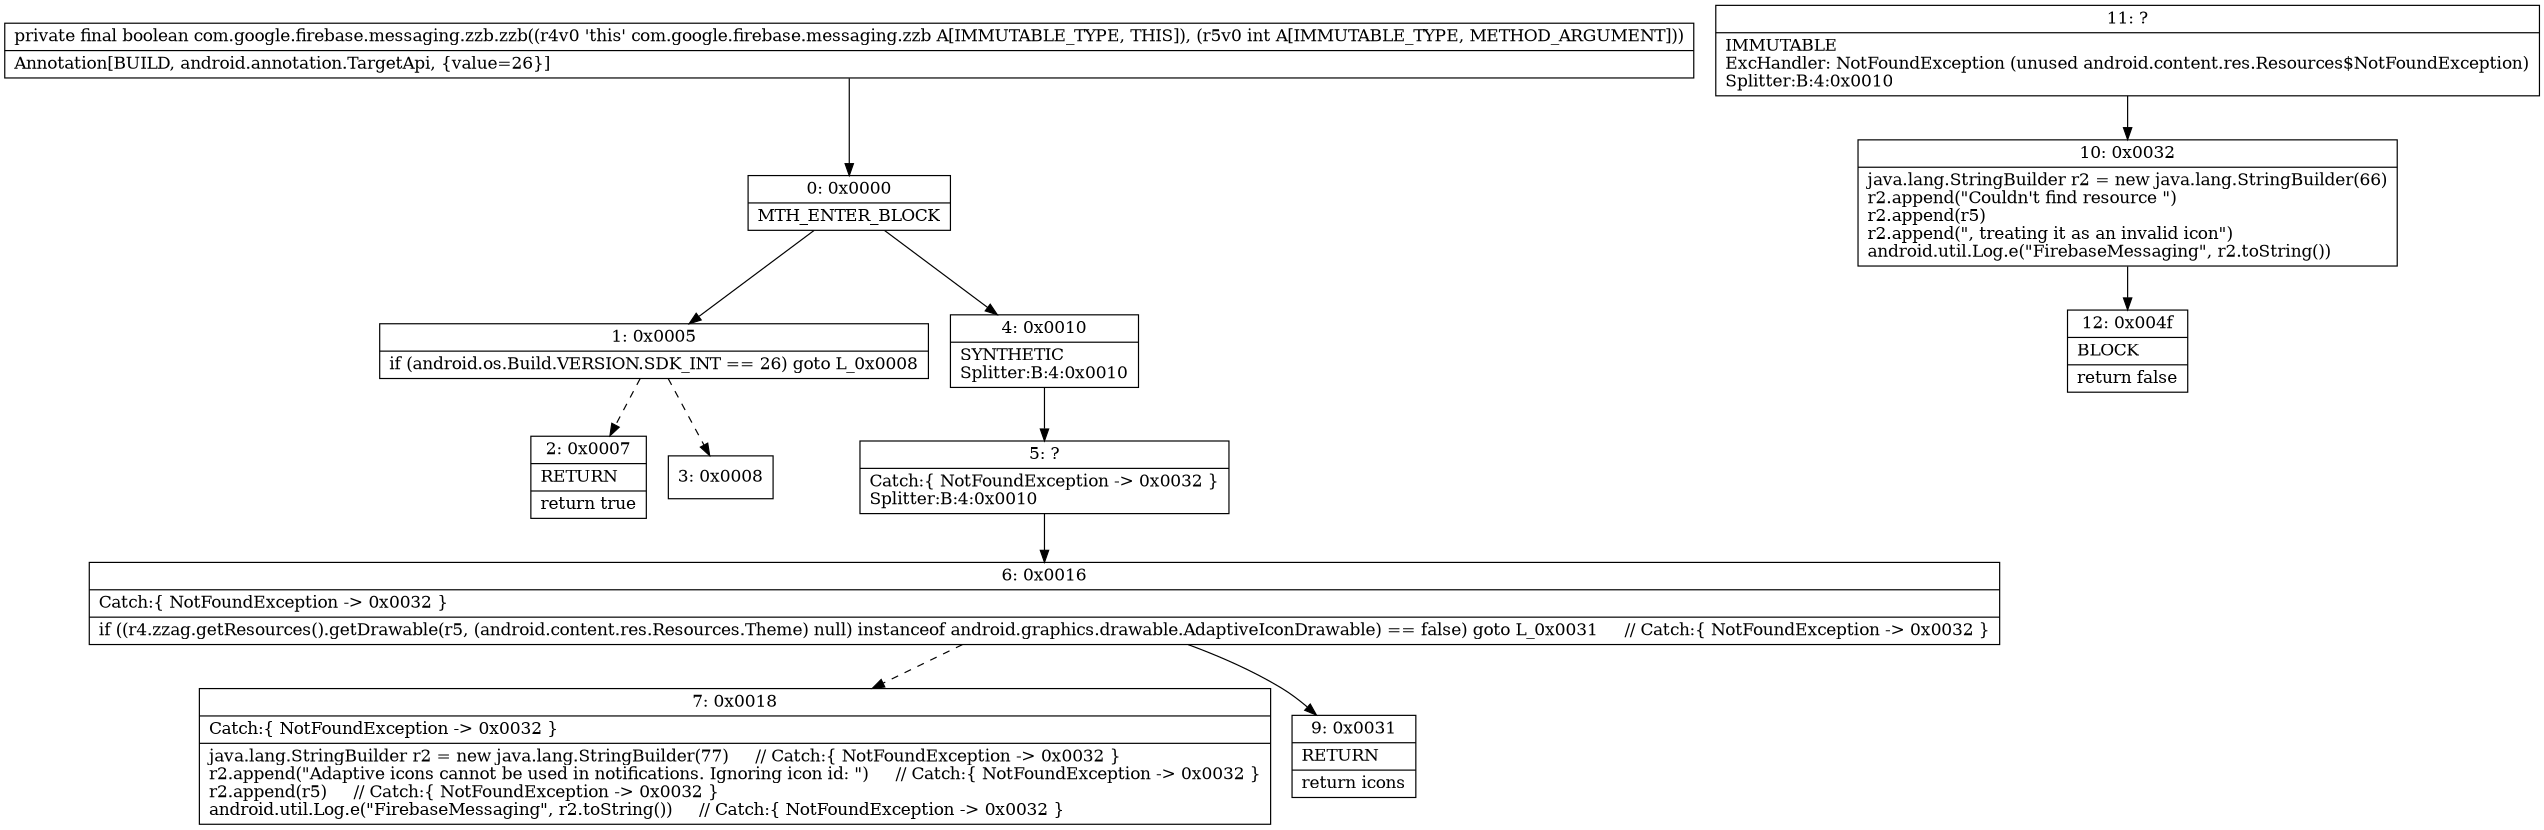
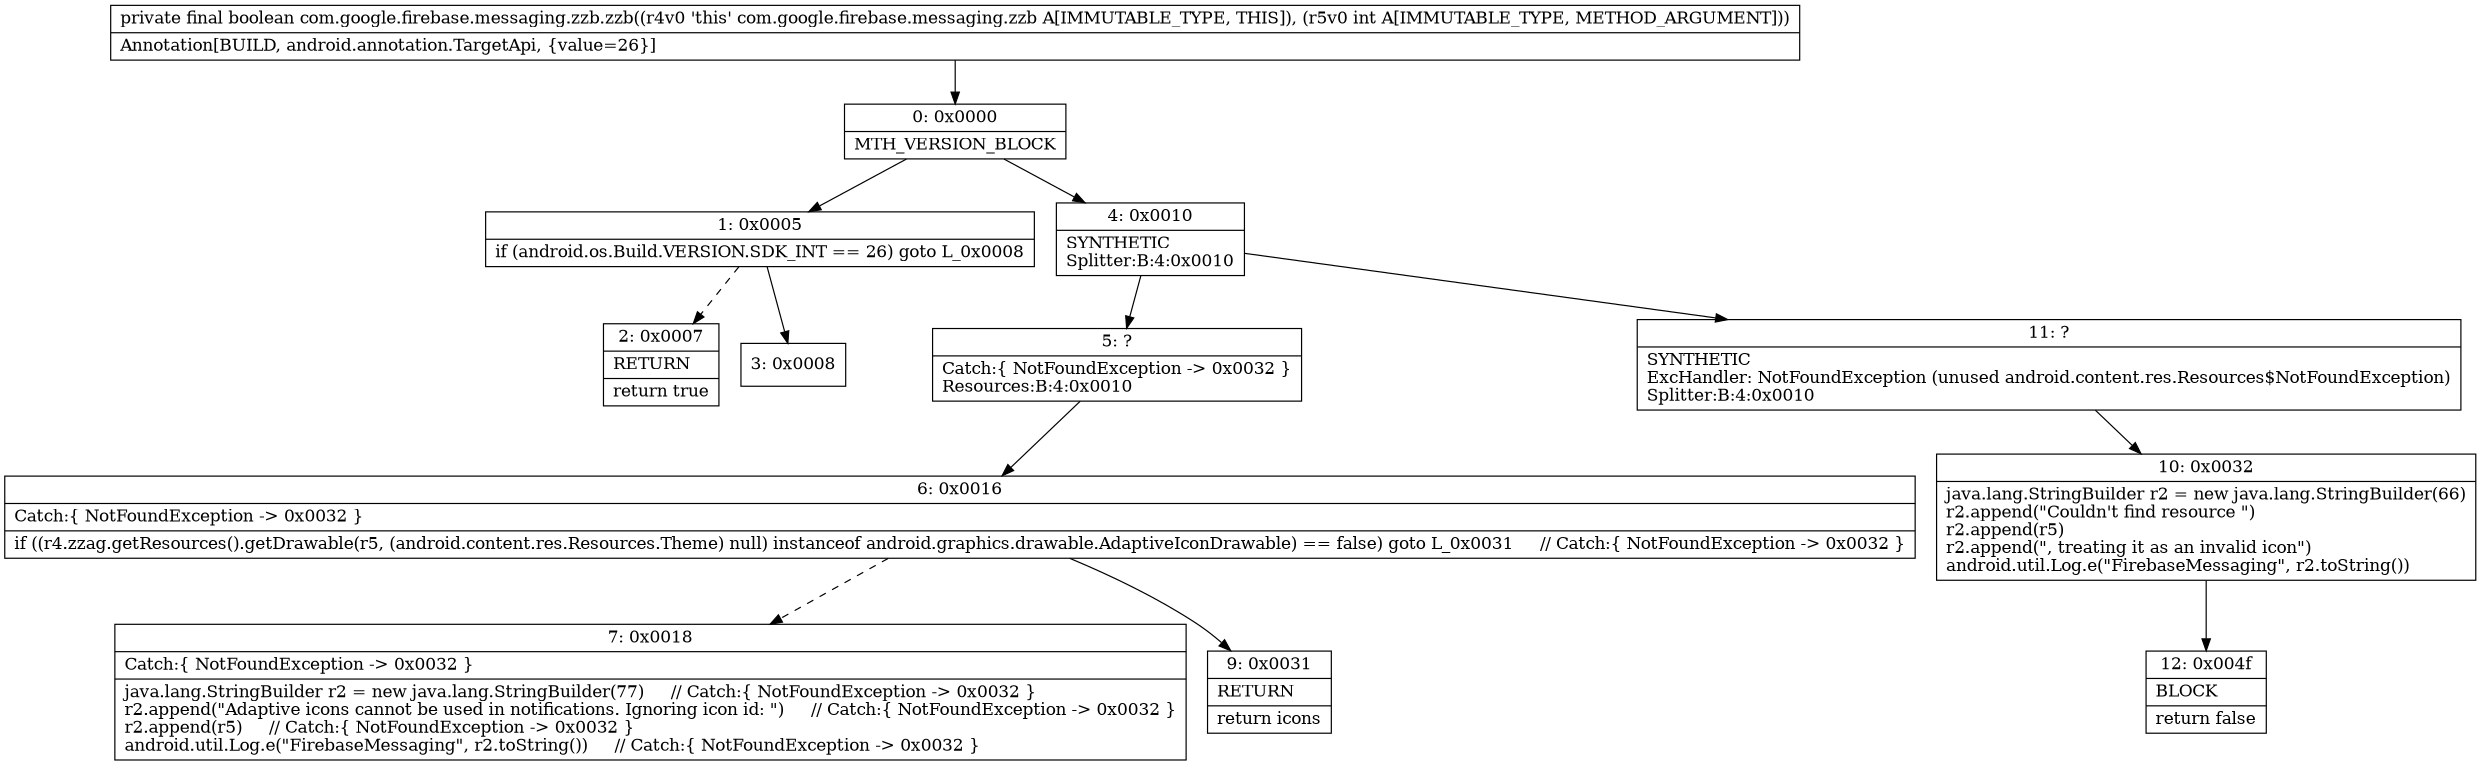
node "11: ?": text "IMMUTABLE" -> "SYNTHETIC"
node "0: 0x0000": text "MTH_ENTER_BLOCK" -> "MTH_VERSION_BLOCK"
edge "4: 0x0010" -> "11: ?": added
edge "1: 0x0005" -> "3: 0x0008": style dashed -> solid
node "5: ?": text "Splitter:B:4:0x0010" -> "Resources:B:4:0x0010"
